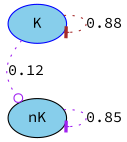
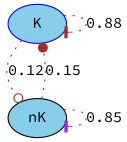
edge "K" -> "nK": color purple -> brown
edge "nK" -> "K": added, label "0.15"
